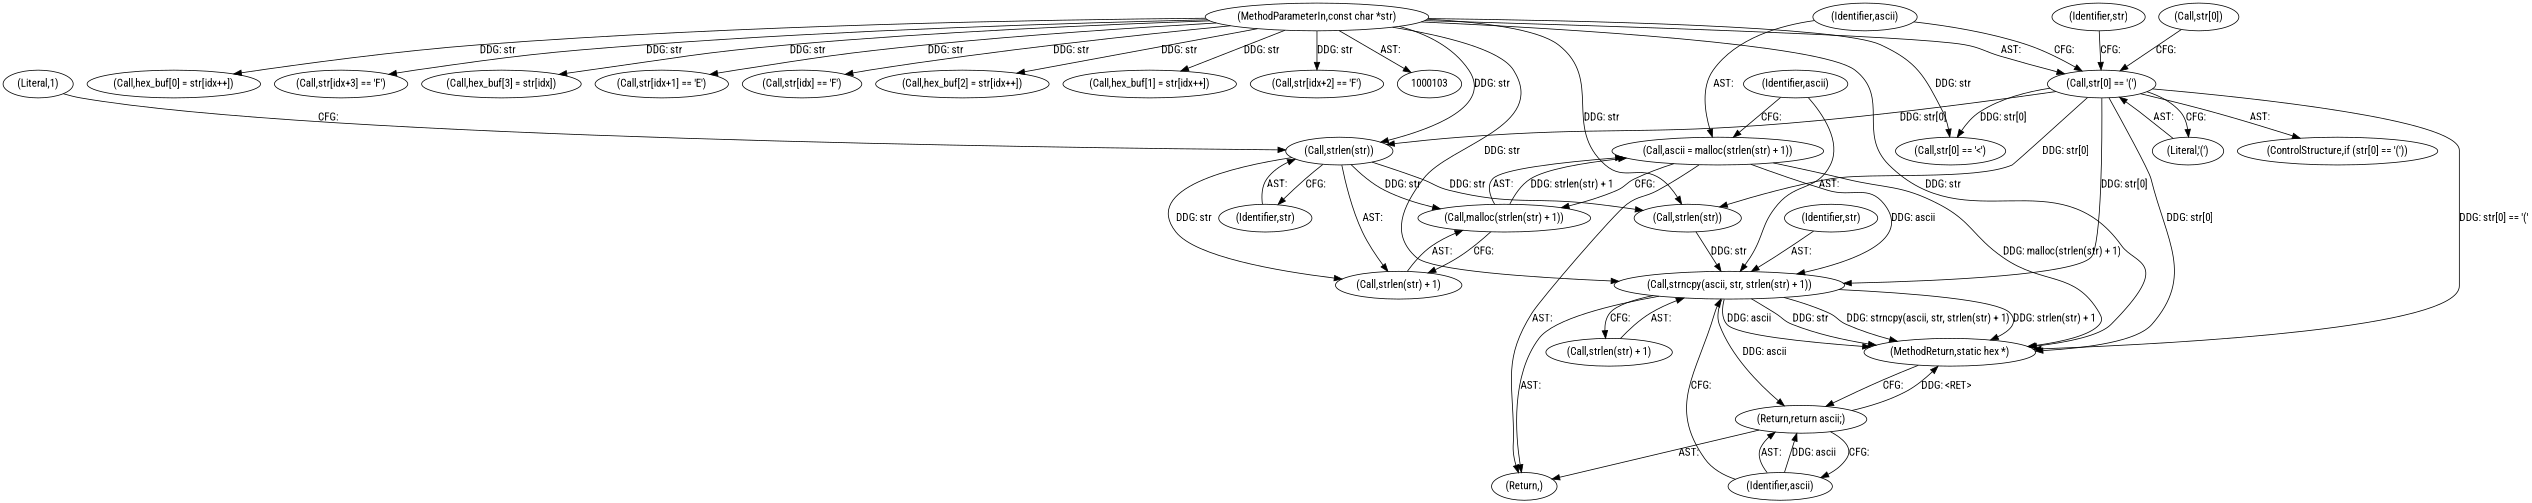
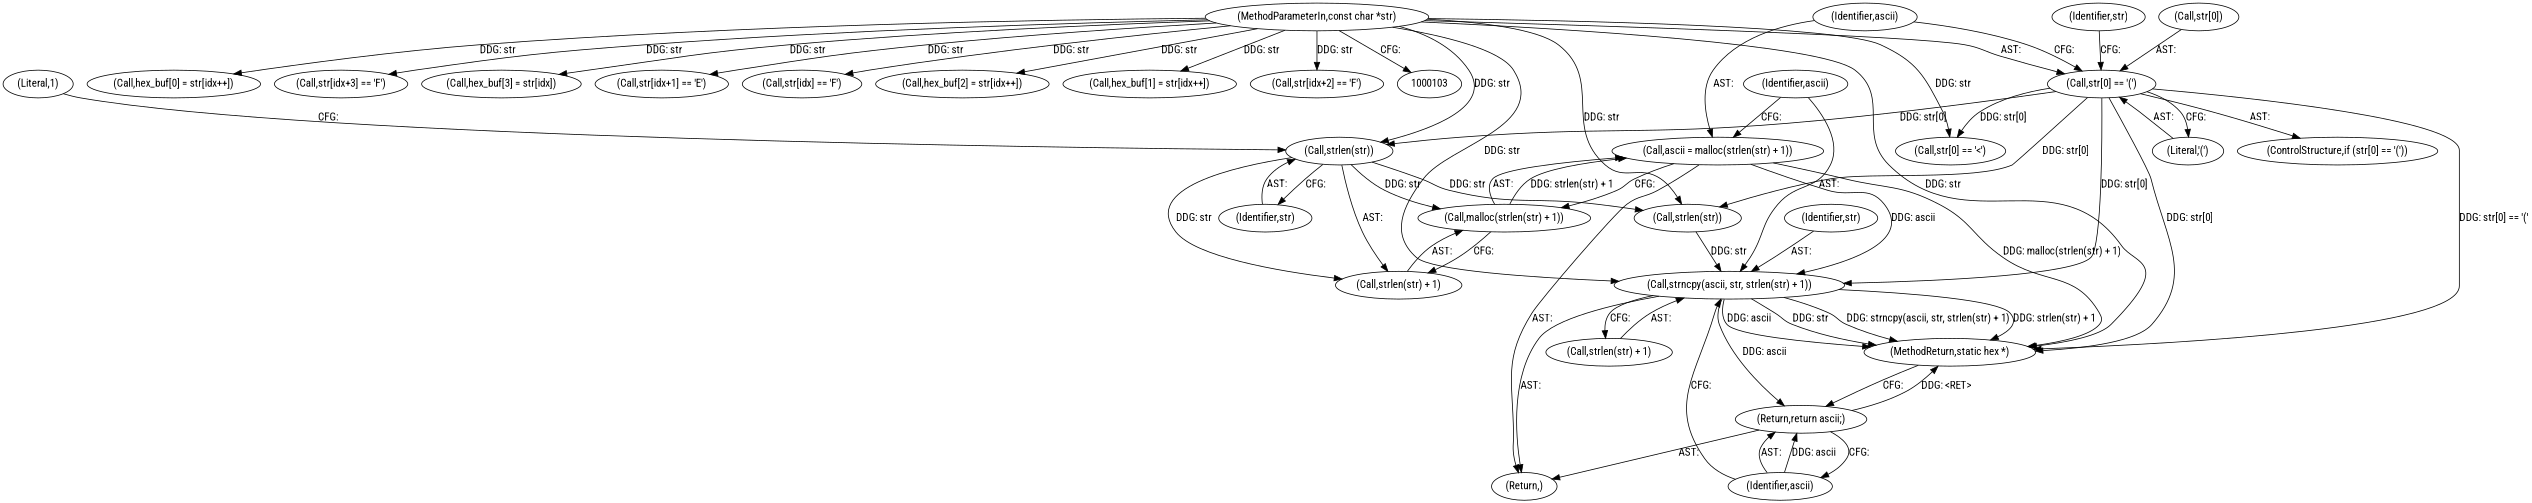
edge "(MethodParameterIn,const char *str)" -> "1000103": label "AST: " -> "CFG: "
edge "(Call,str[0])" -> "(Call,str[0] == '(')": label "CFG: " -> "AST: "
